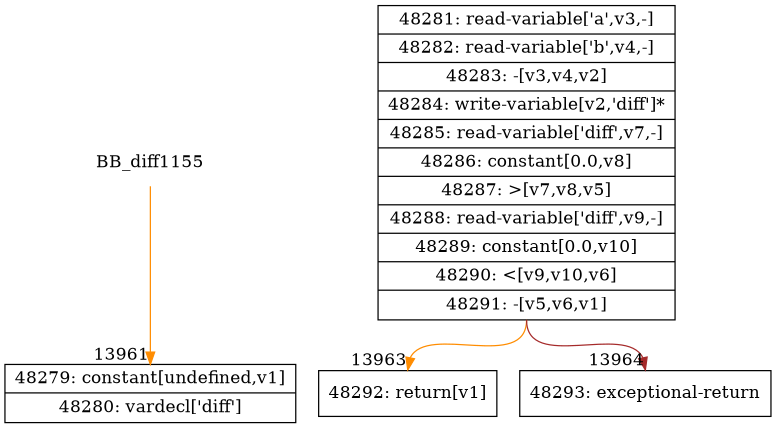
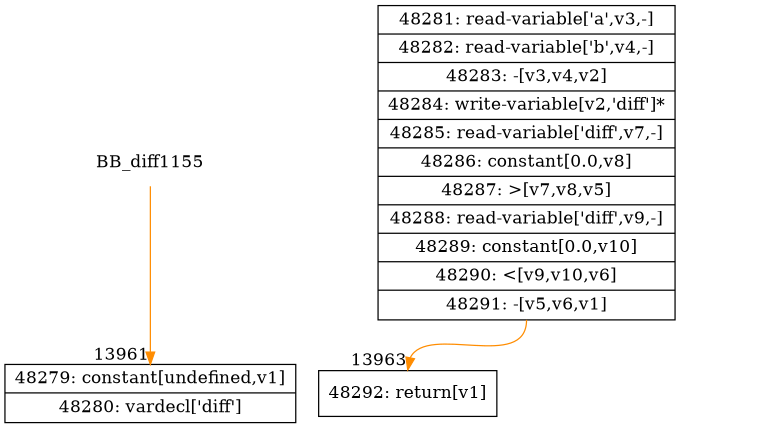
node "48293: exceptional-return": removed
